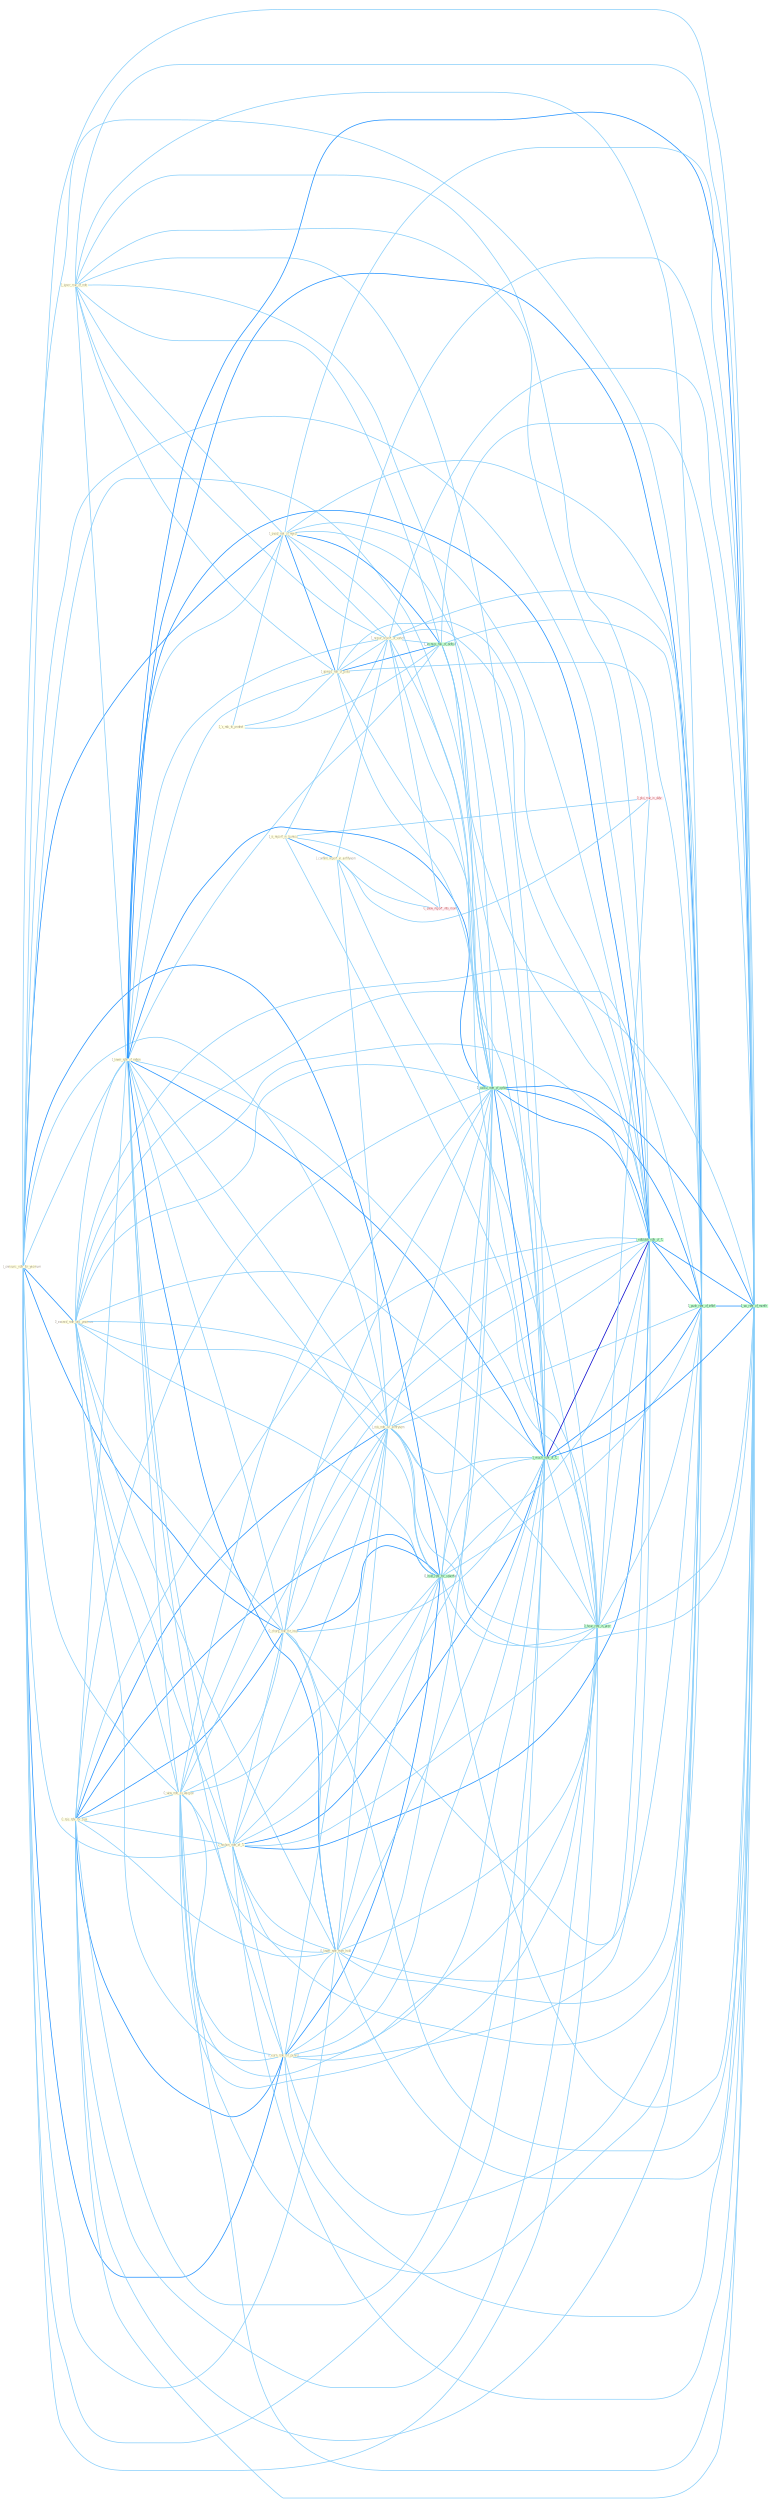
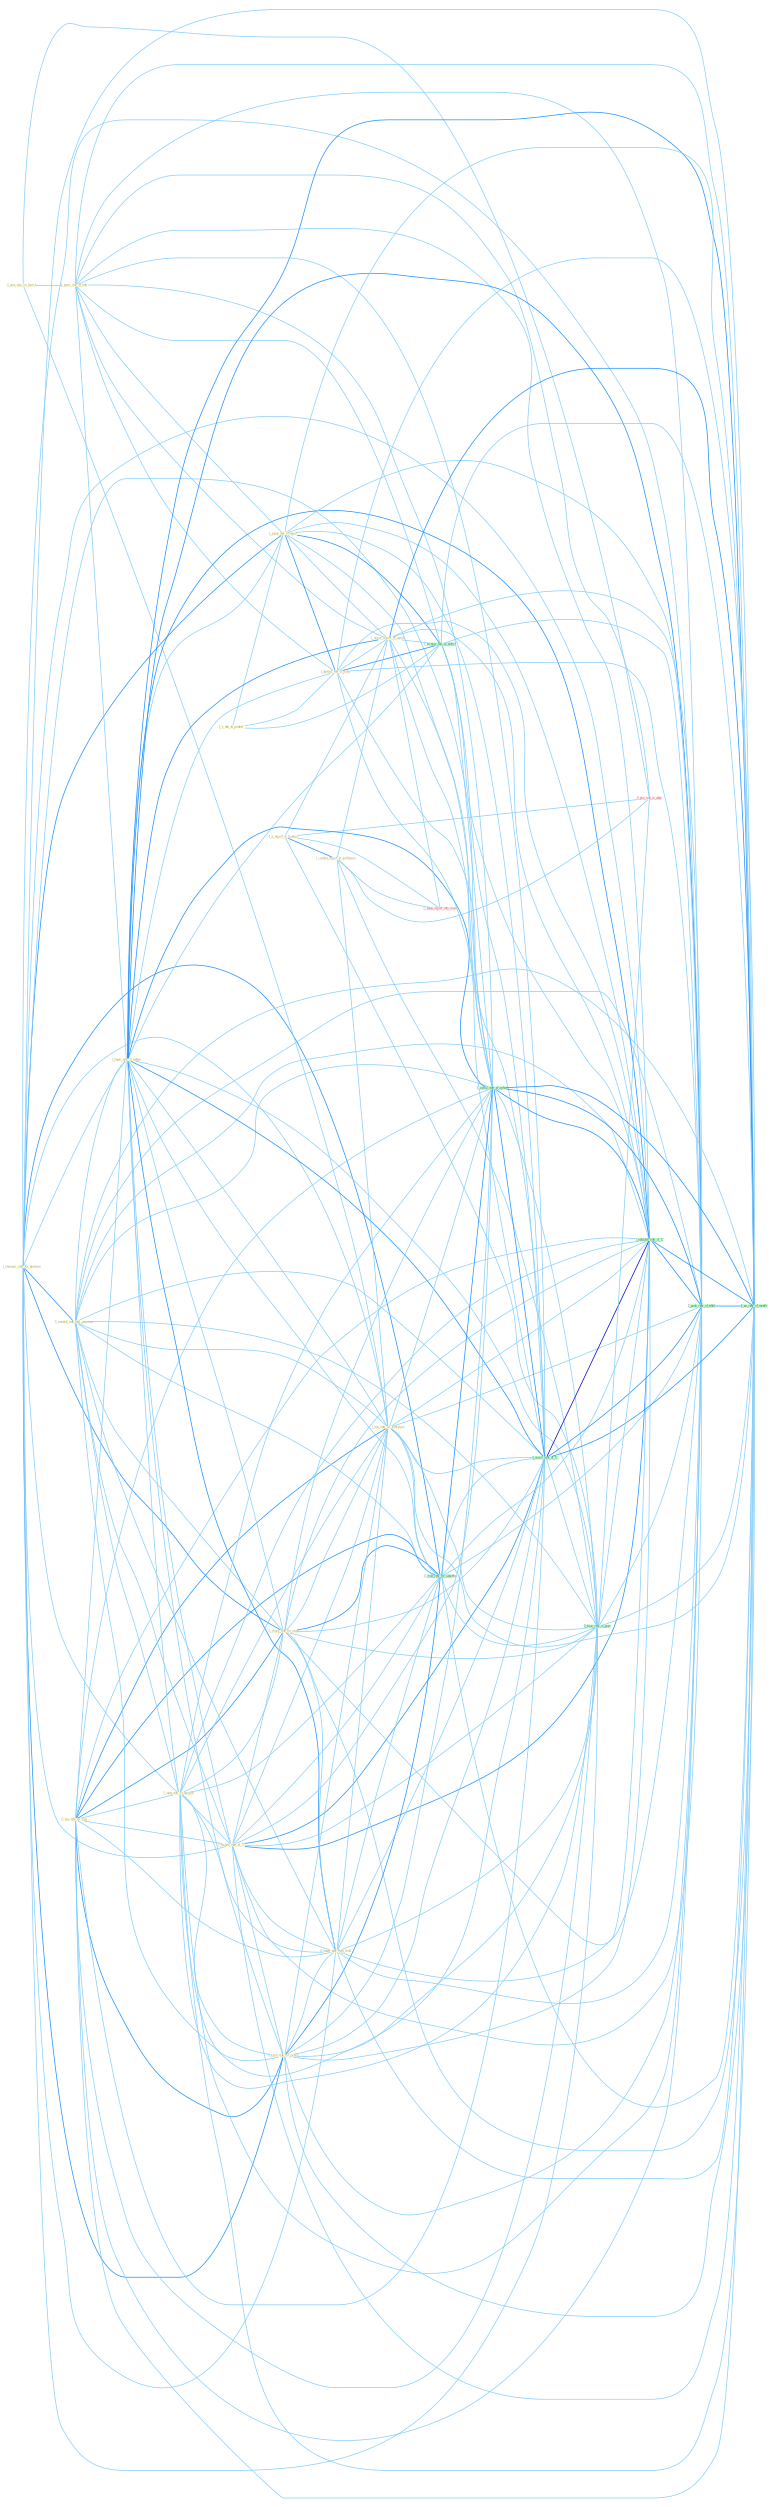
node "0_serv_role_on_bench": added
edge "1_requir_report_of_varieti" -- "1_wa_rate_of_month": color #87cefa -> #1e90ff
edge "1_requir_report_of_varieti" -- "1_lower_rate_of_million": color #87cefa -> #1e90ff
edge "1_calcul_rate_of_option" -- "0_hold_rate_for_advertis": color #87cefa -> #1e90ff
edge "0_have_rate_in_year" -- "0_charg_rate_for_insur": added
edge "0_view_rate_as_weapon" -- "0_reckon_rate_at_%": added
edge "1_announc_rate_for_yearnum" -- "1_reach_rate_of_%": removed
